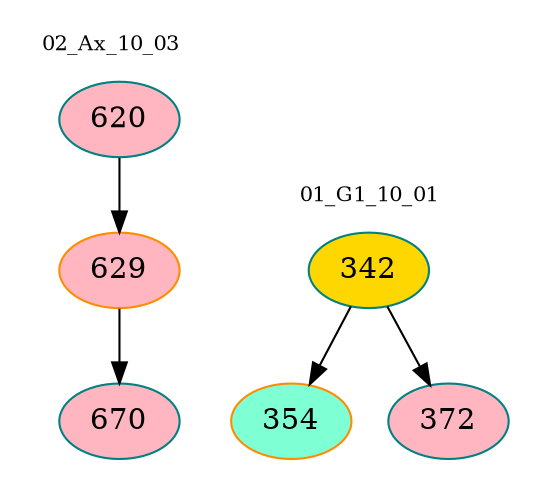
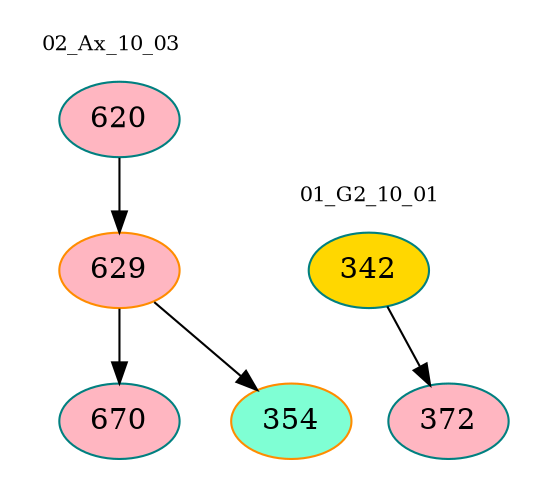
cluster "01_G1_10_01": label "01_G1_10_01" -> "01_G2_10_01"
edge "342" -> "354": now "629" -> "354"
